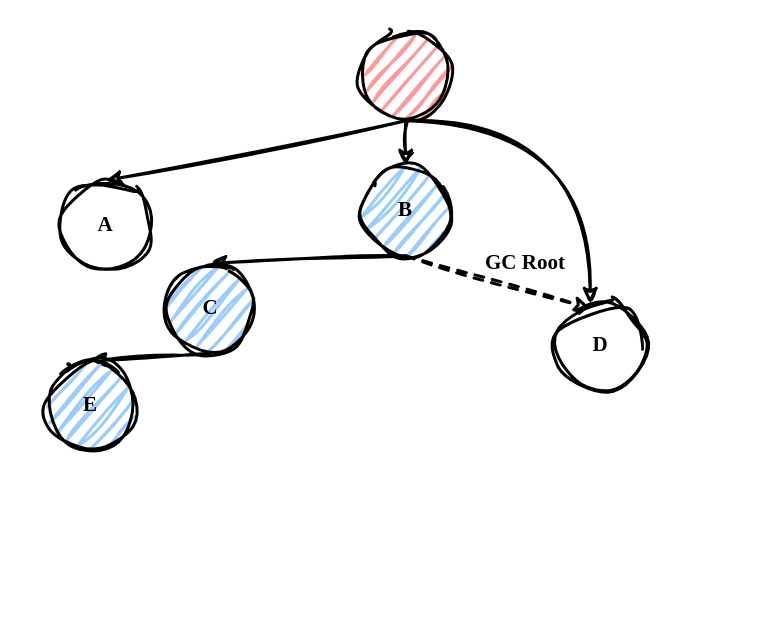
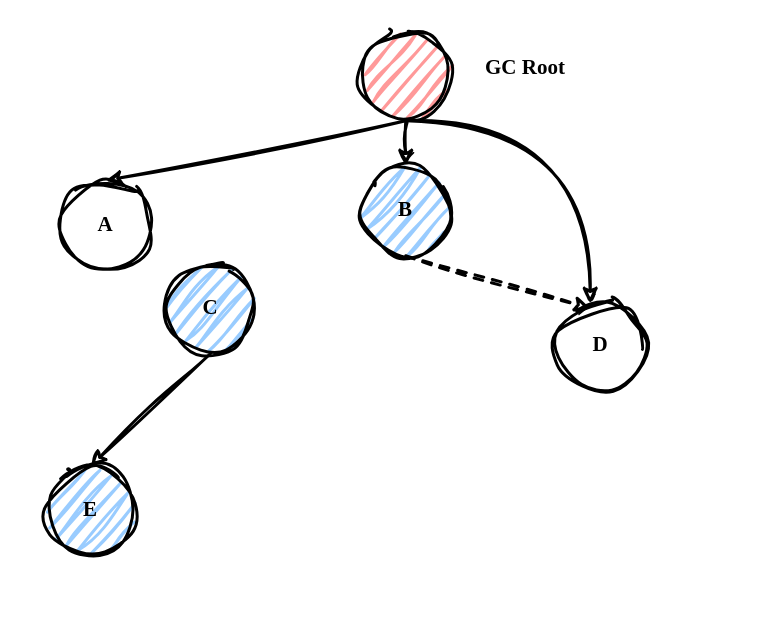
edge "B" -> "C": removed
node "GC Root": moved (526, 263) -> (526, 68)
node "E": moved (91, 406) -> (91, 511)
